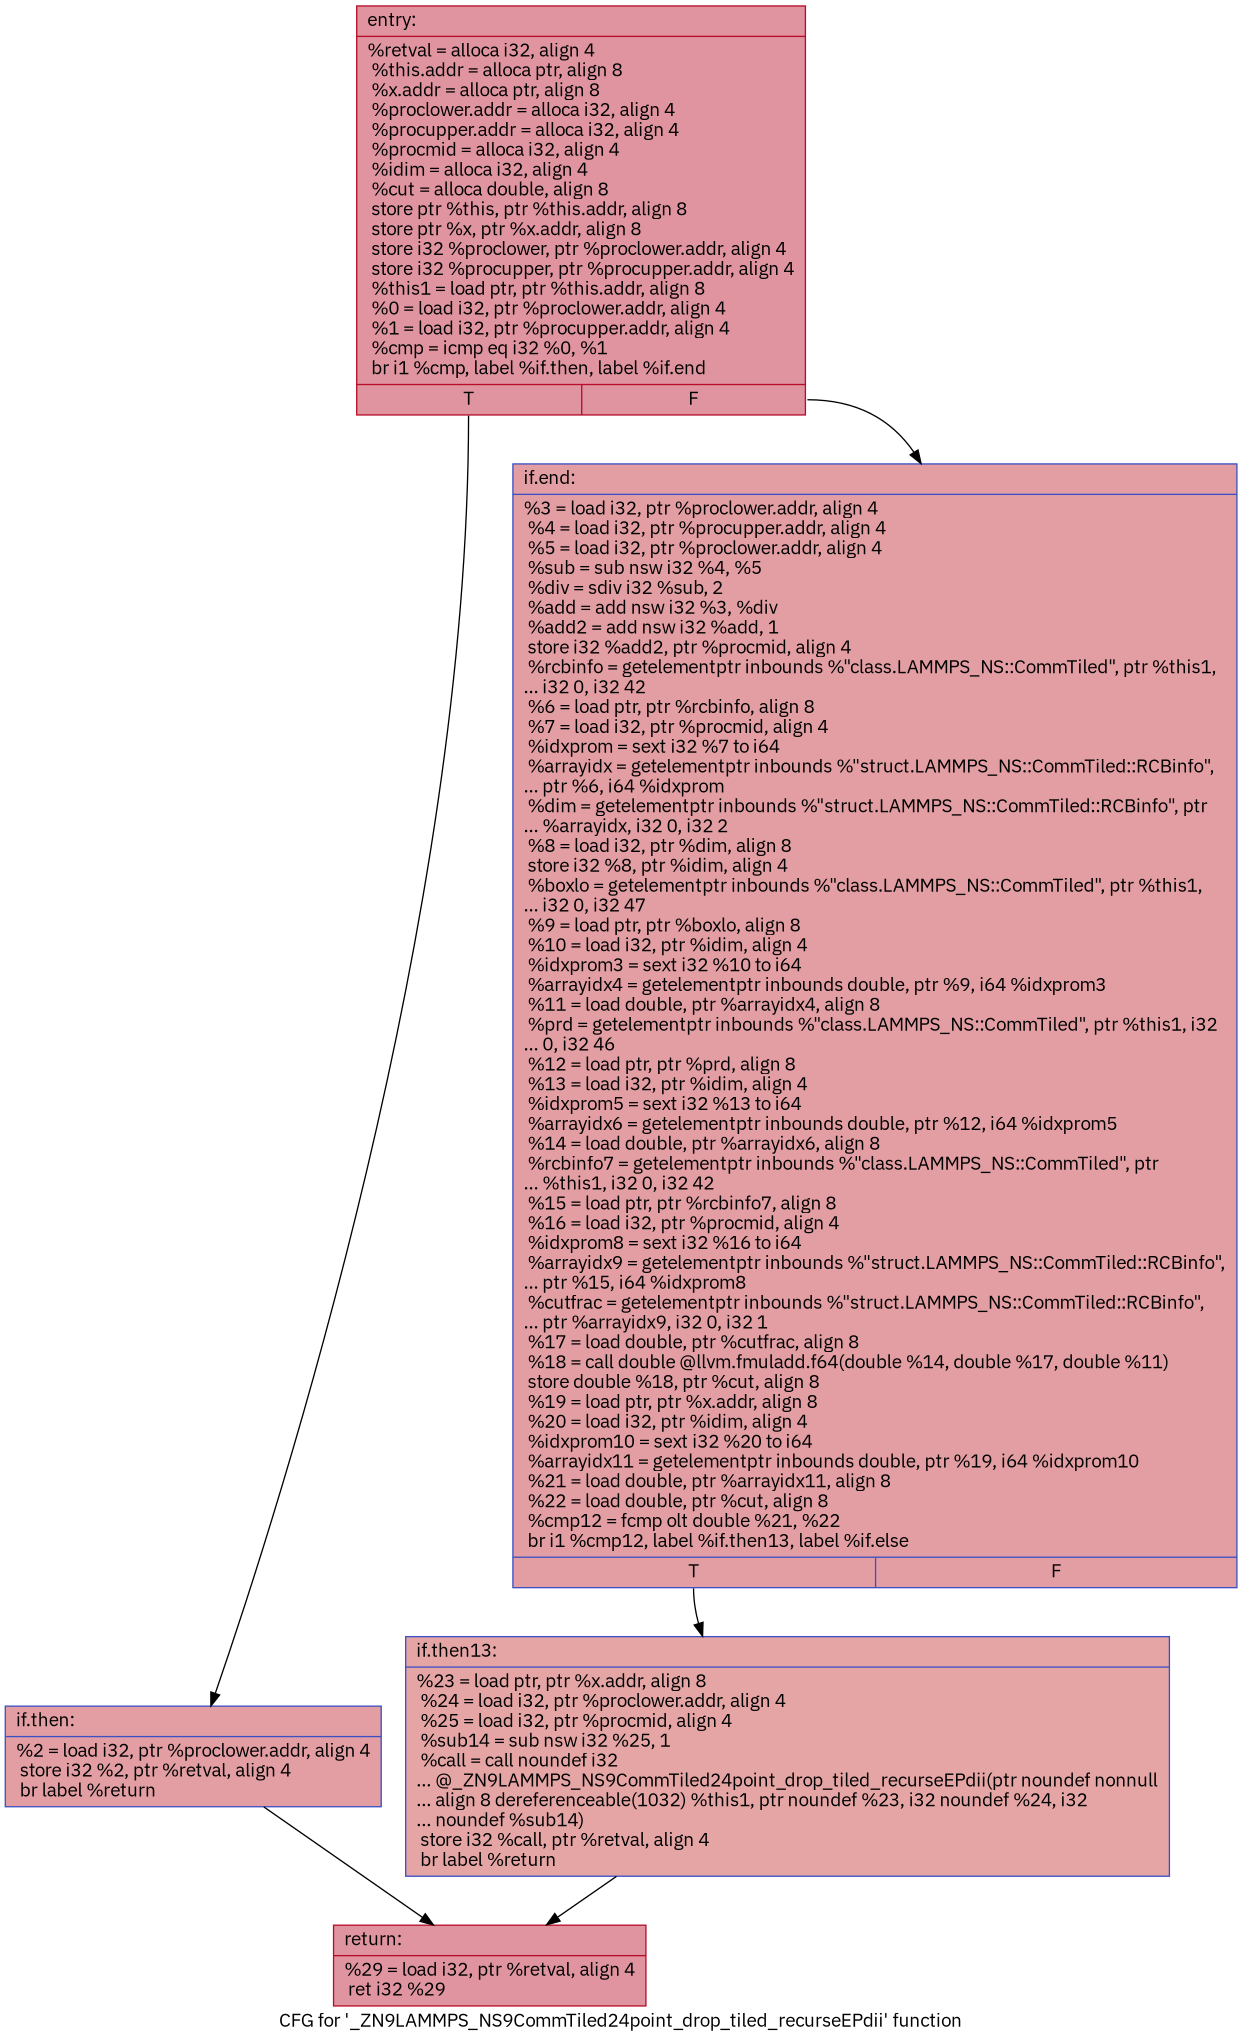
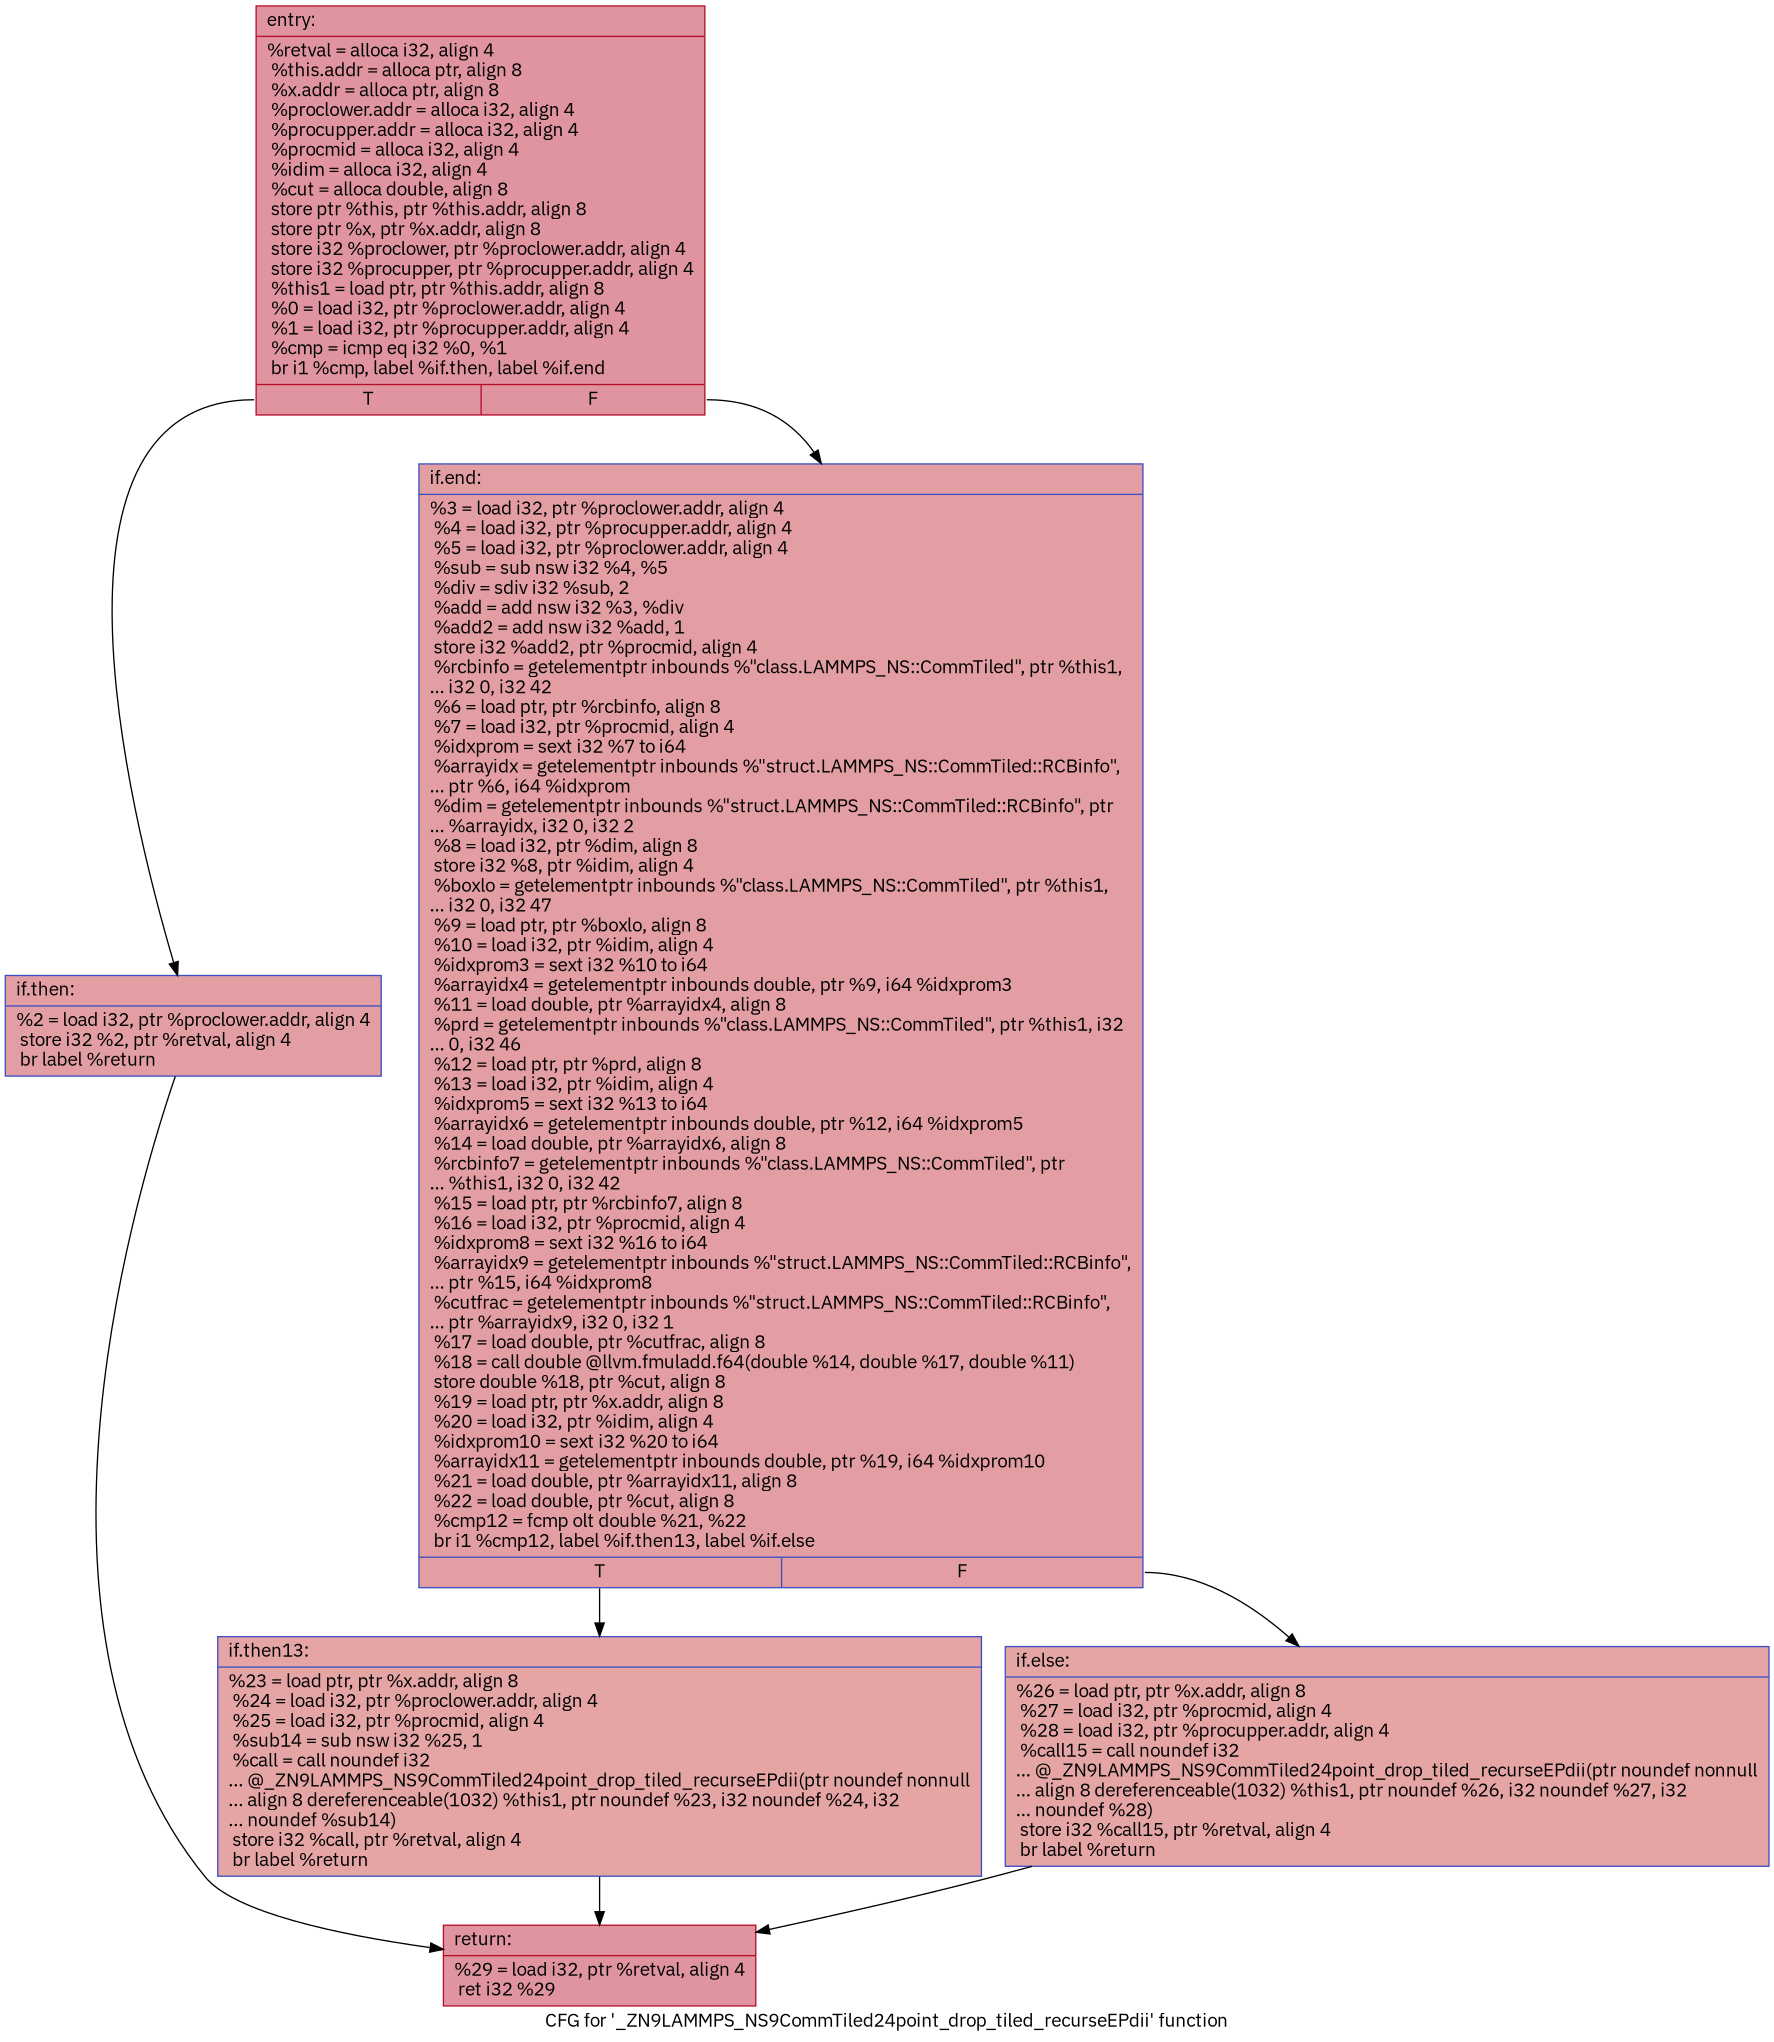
node "if.else:": added
